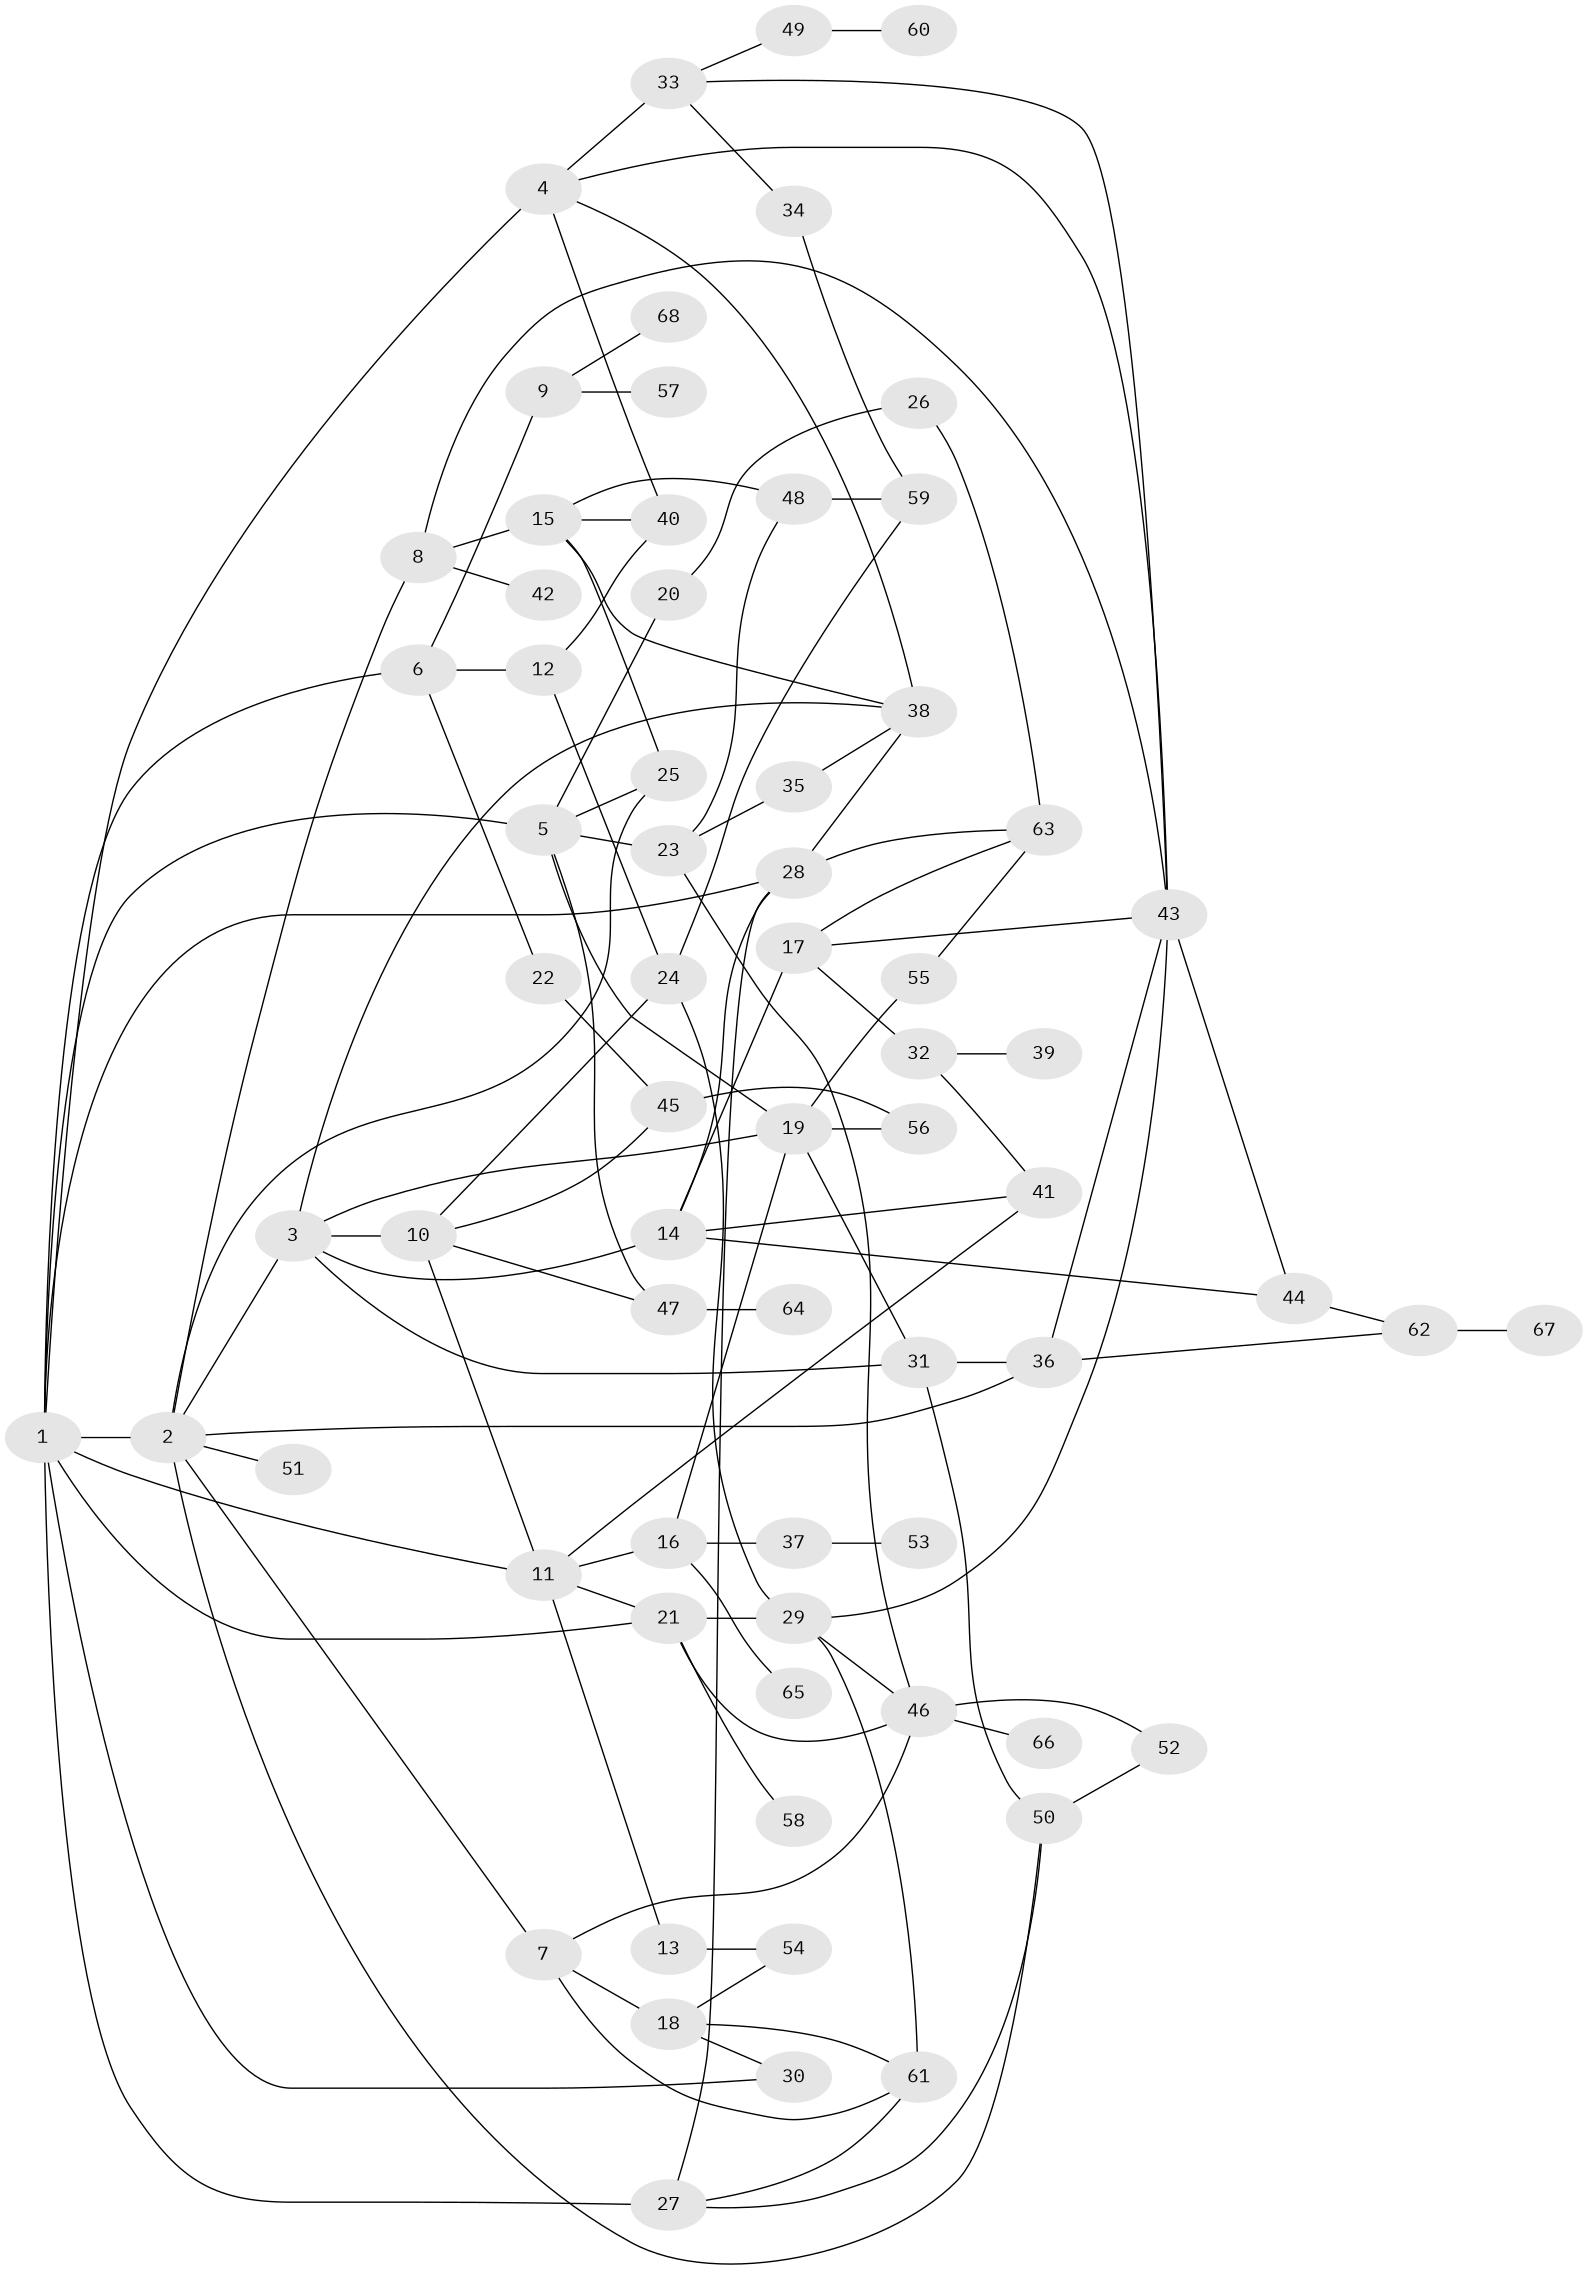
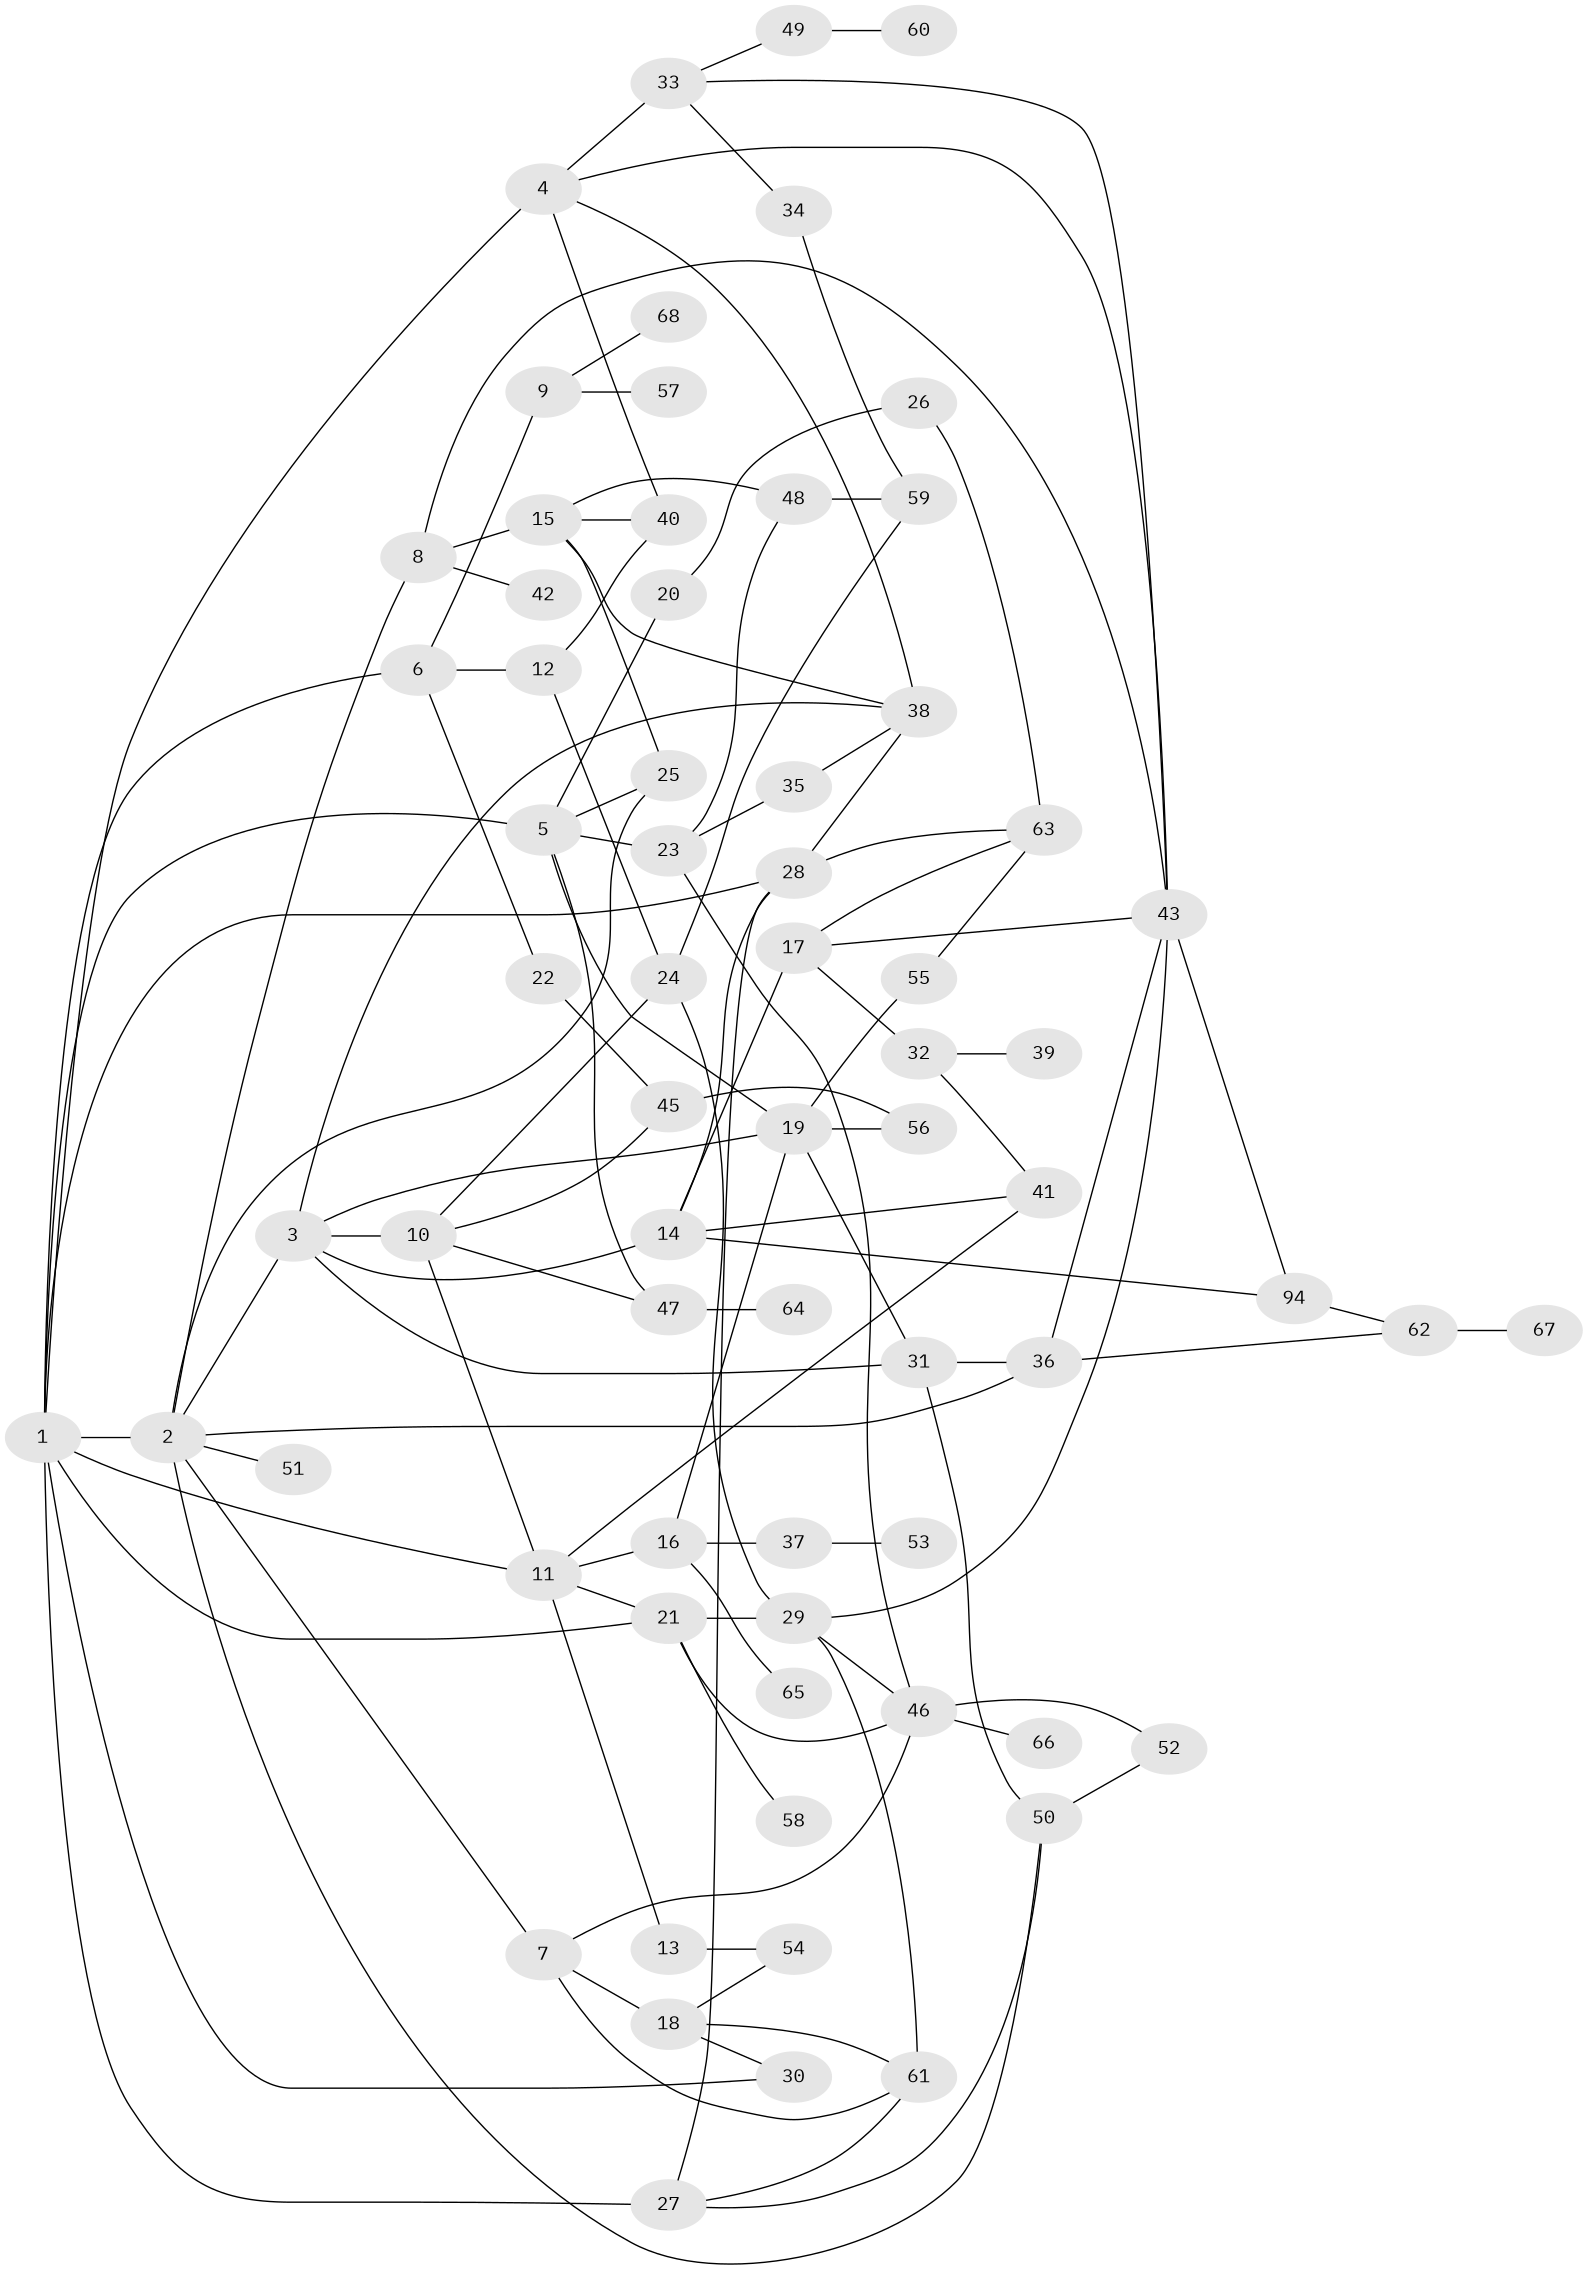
node "44": label "44" -> "94"
